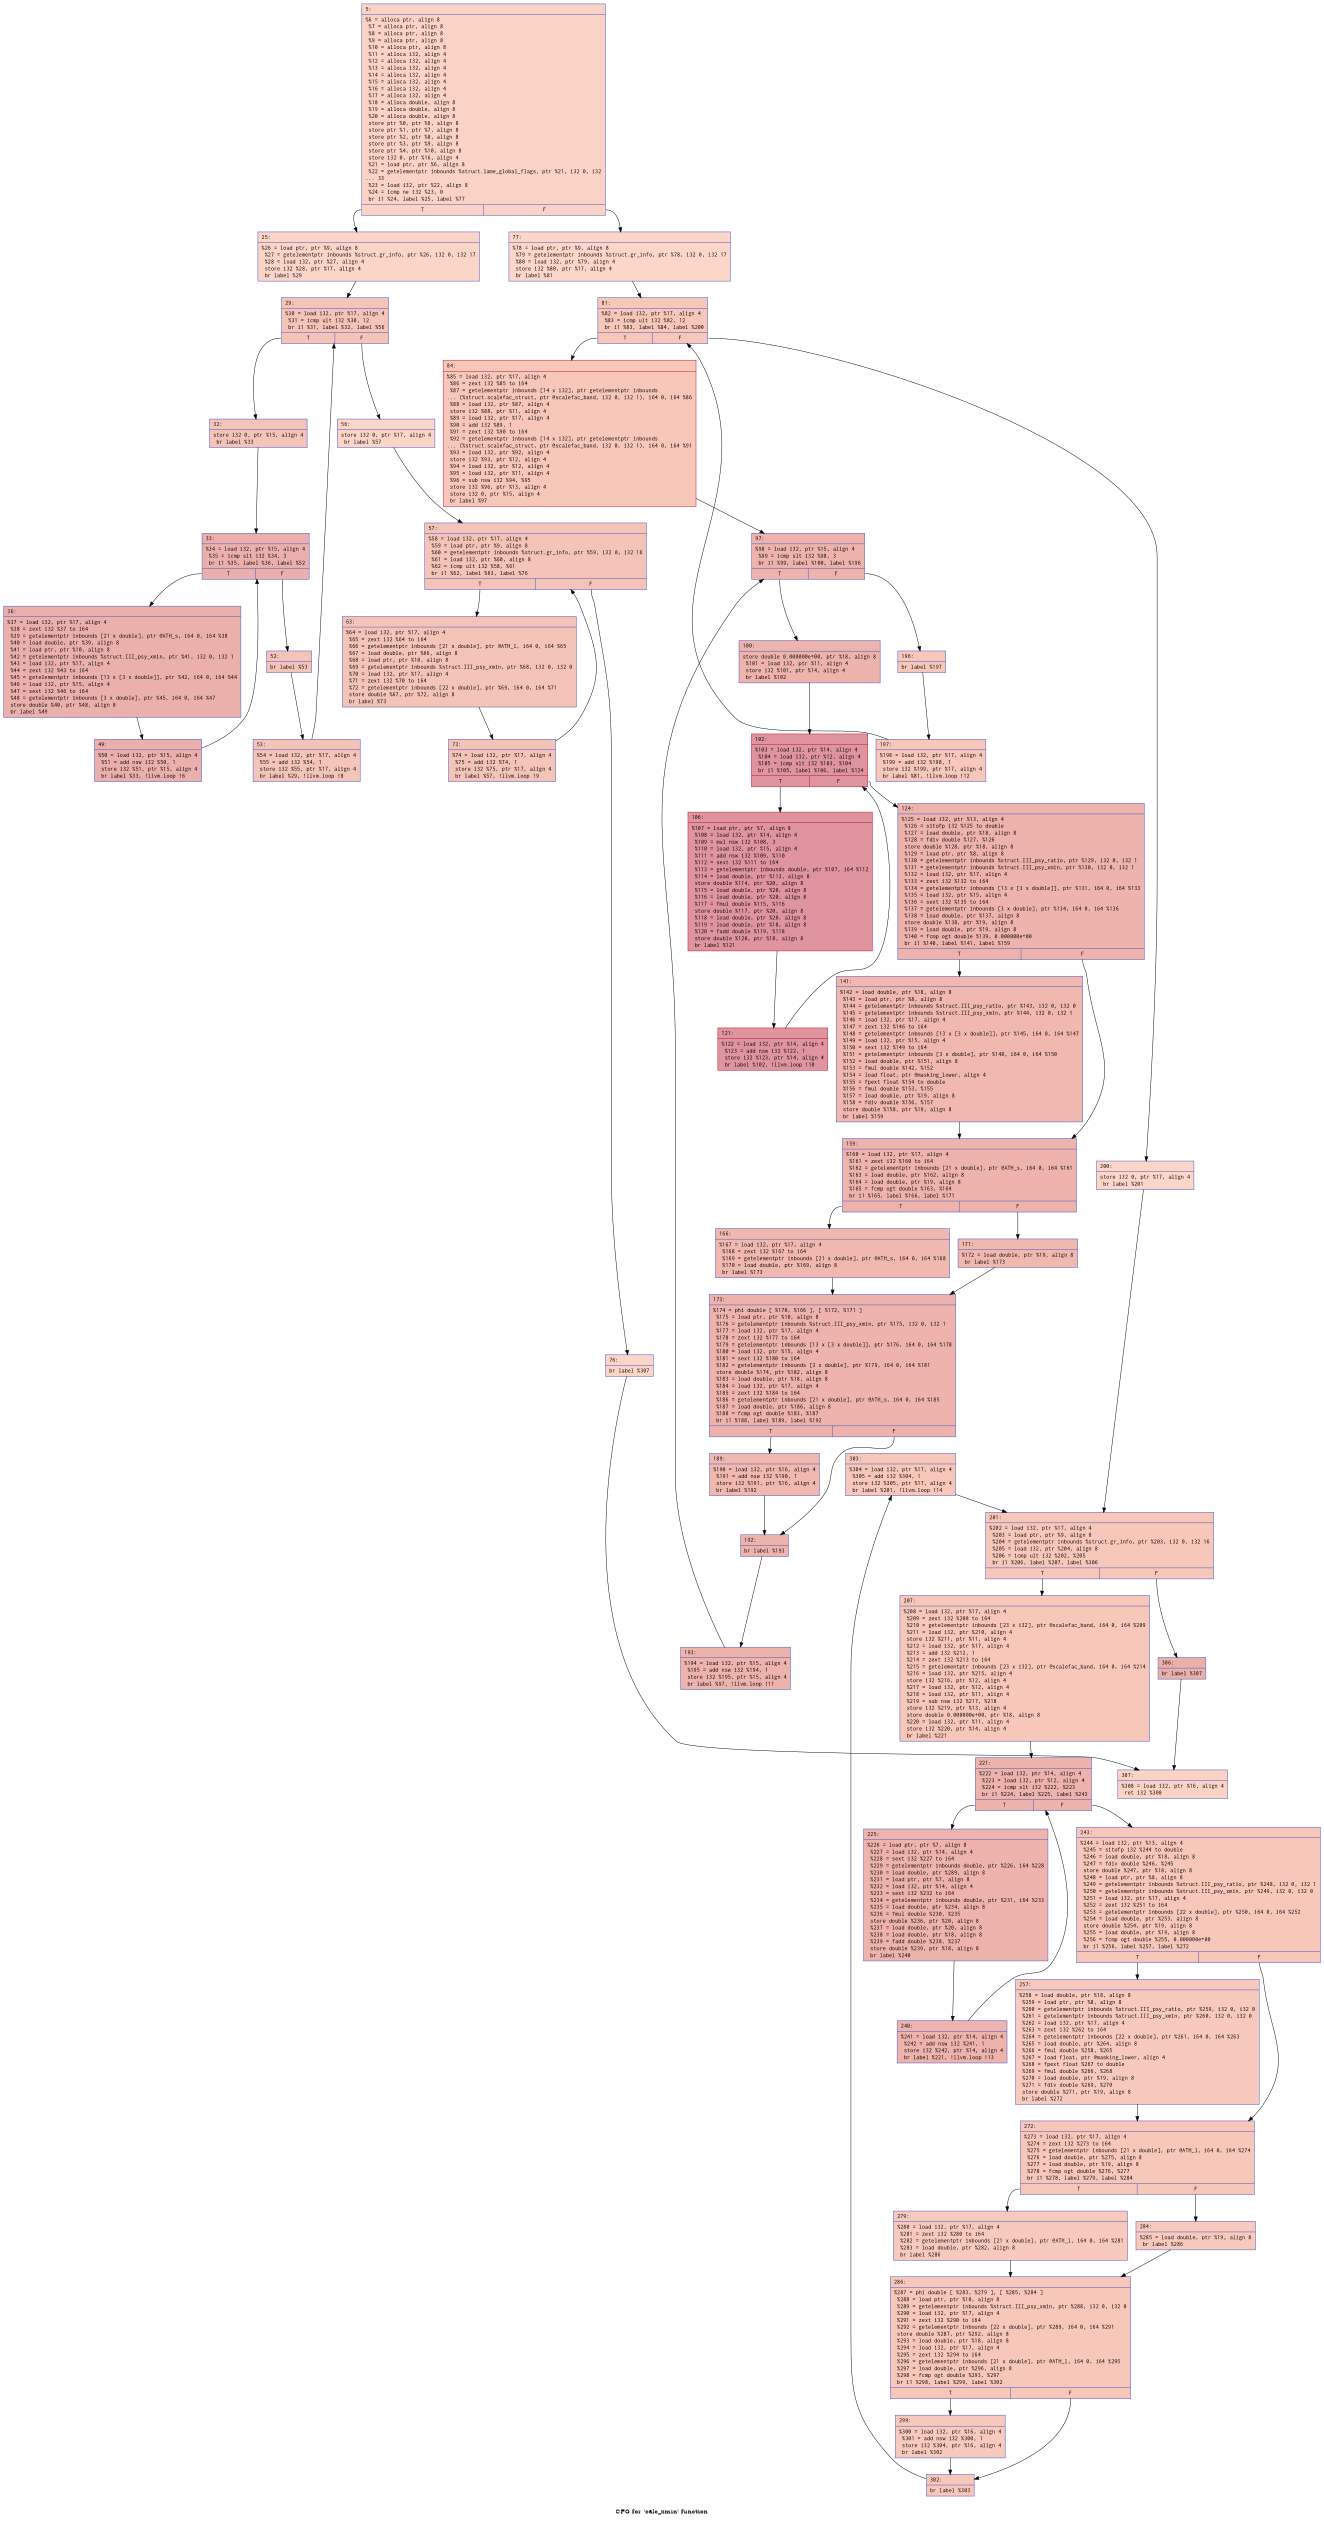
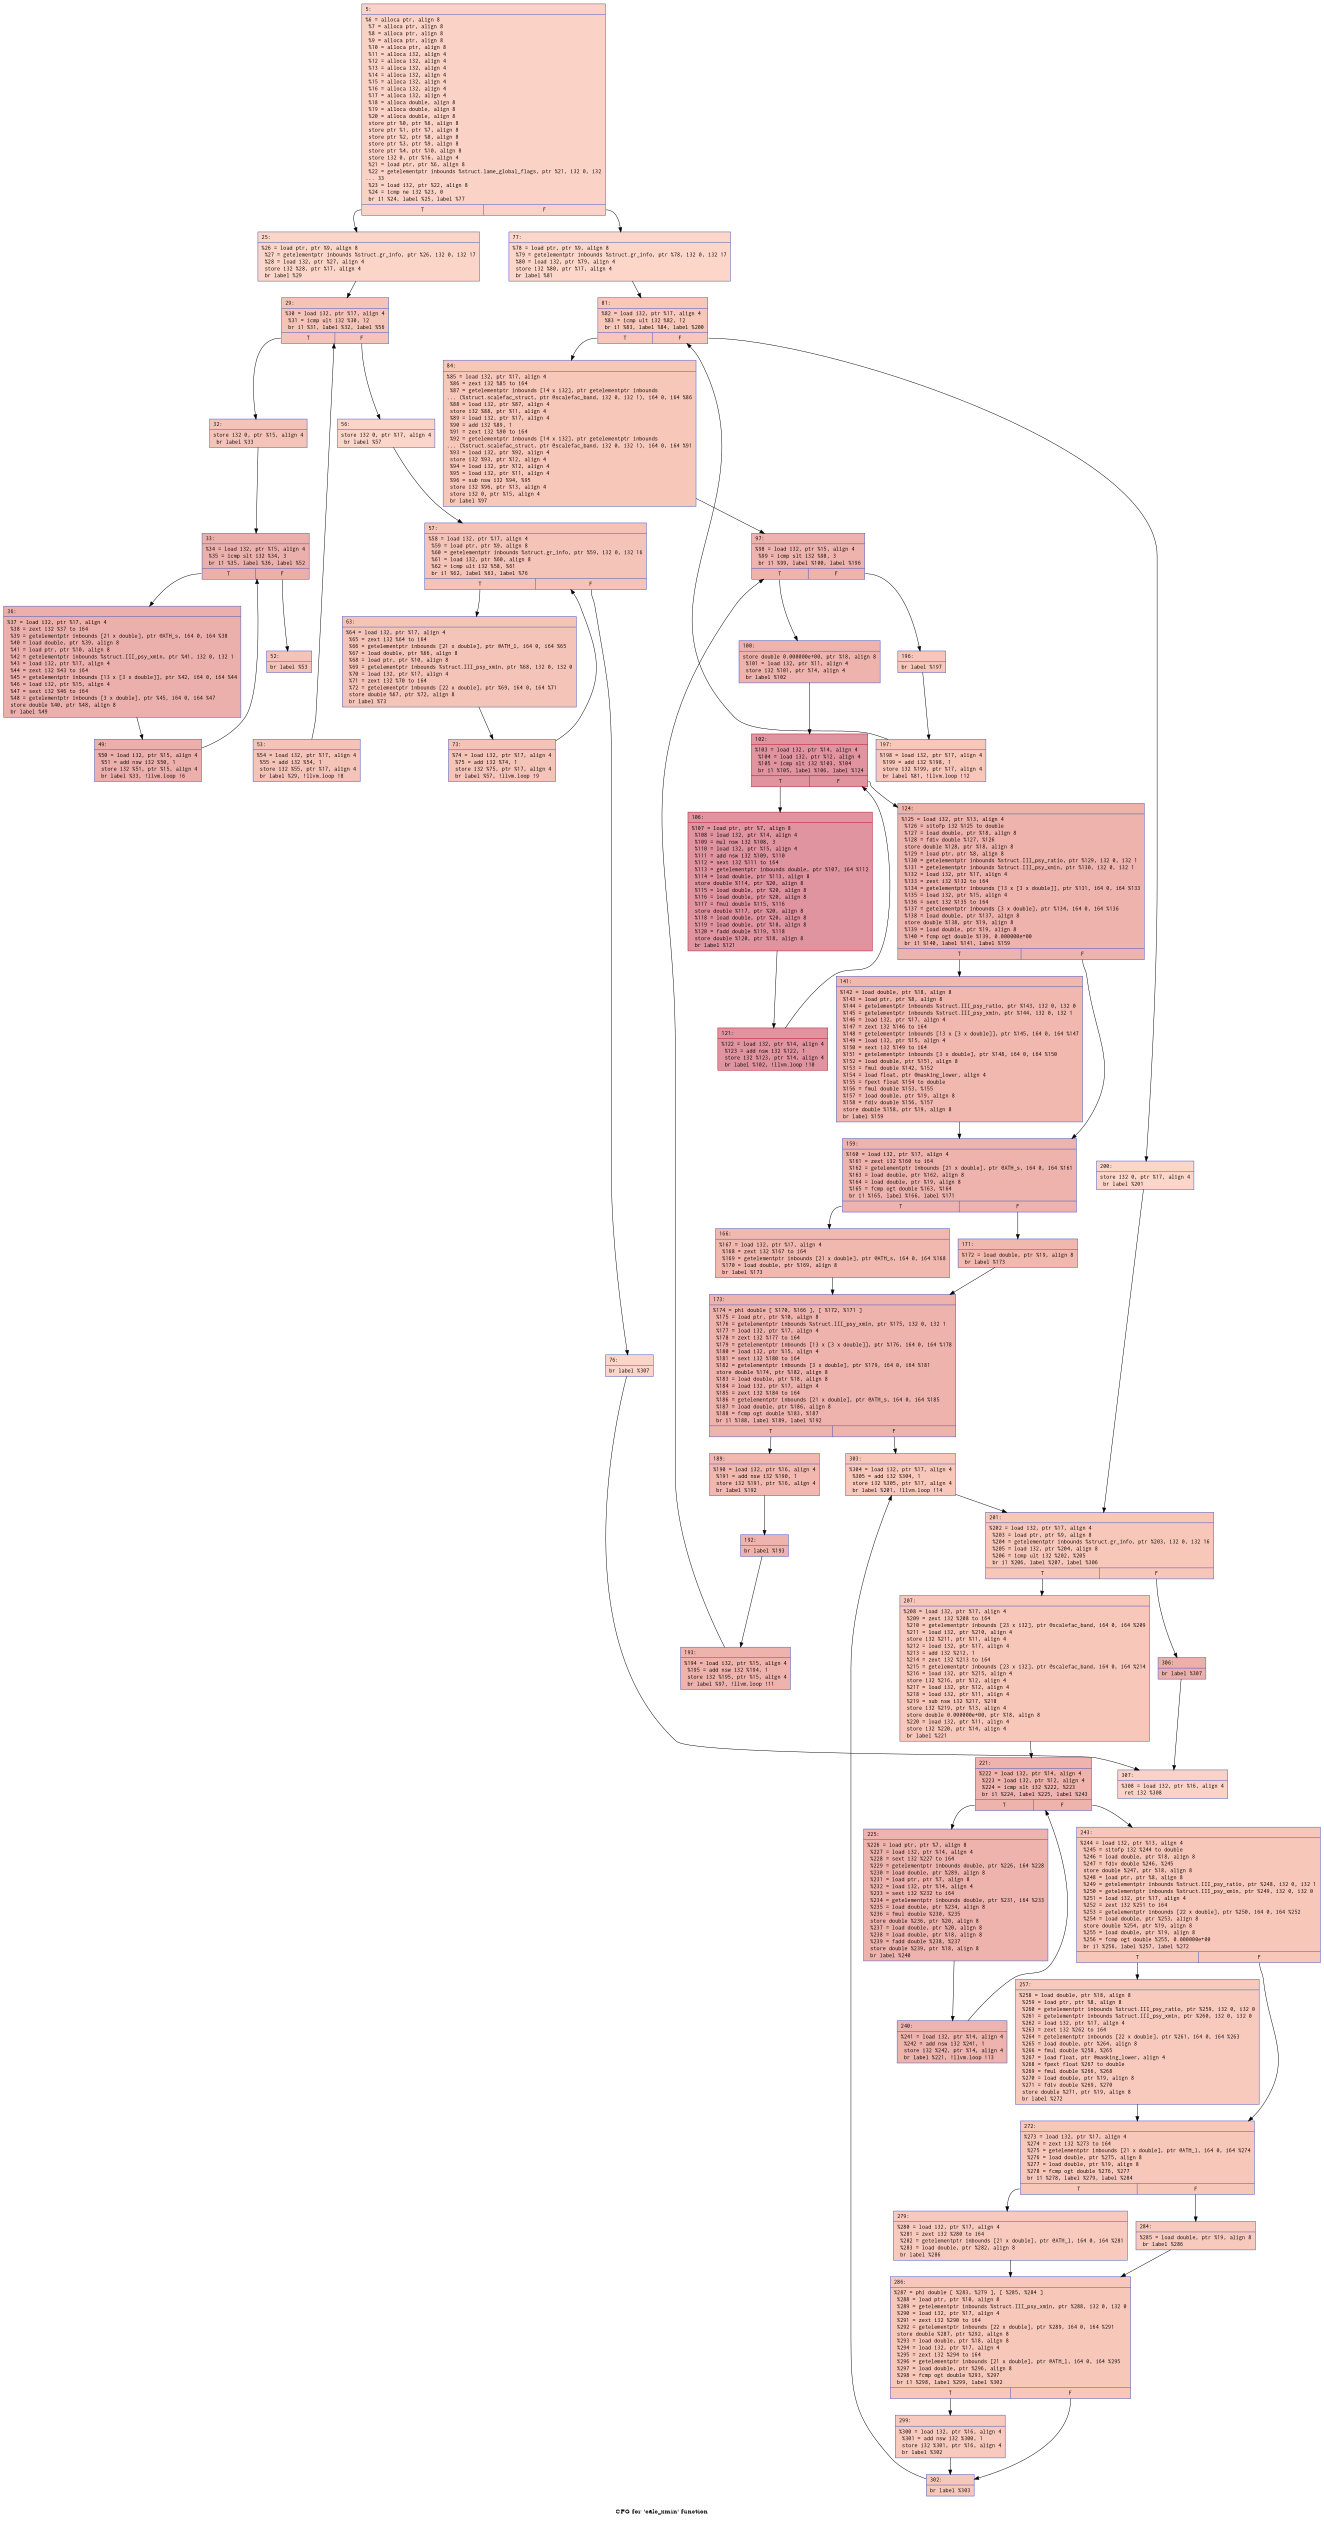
node "84:": color #b70d28ff -> #3d50c3ff
edge "52:" -> "53:": removed
edge "173:" -> "192:": now "173:" -> "303:"
node "299:": text "store i32 %304, ptr %16, align 4" -> "store i32 %301, ptr %16, align 4"
